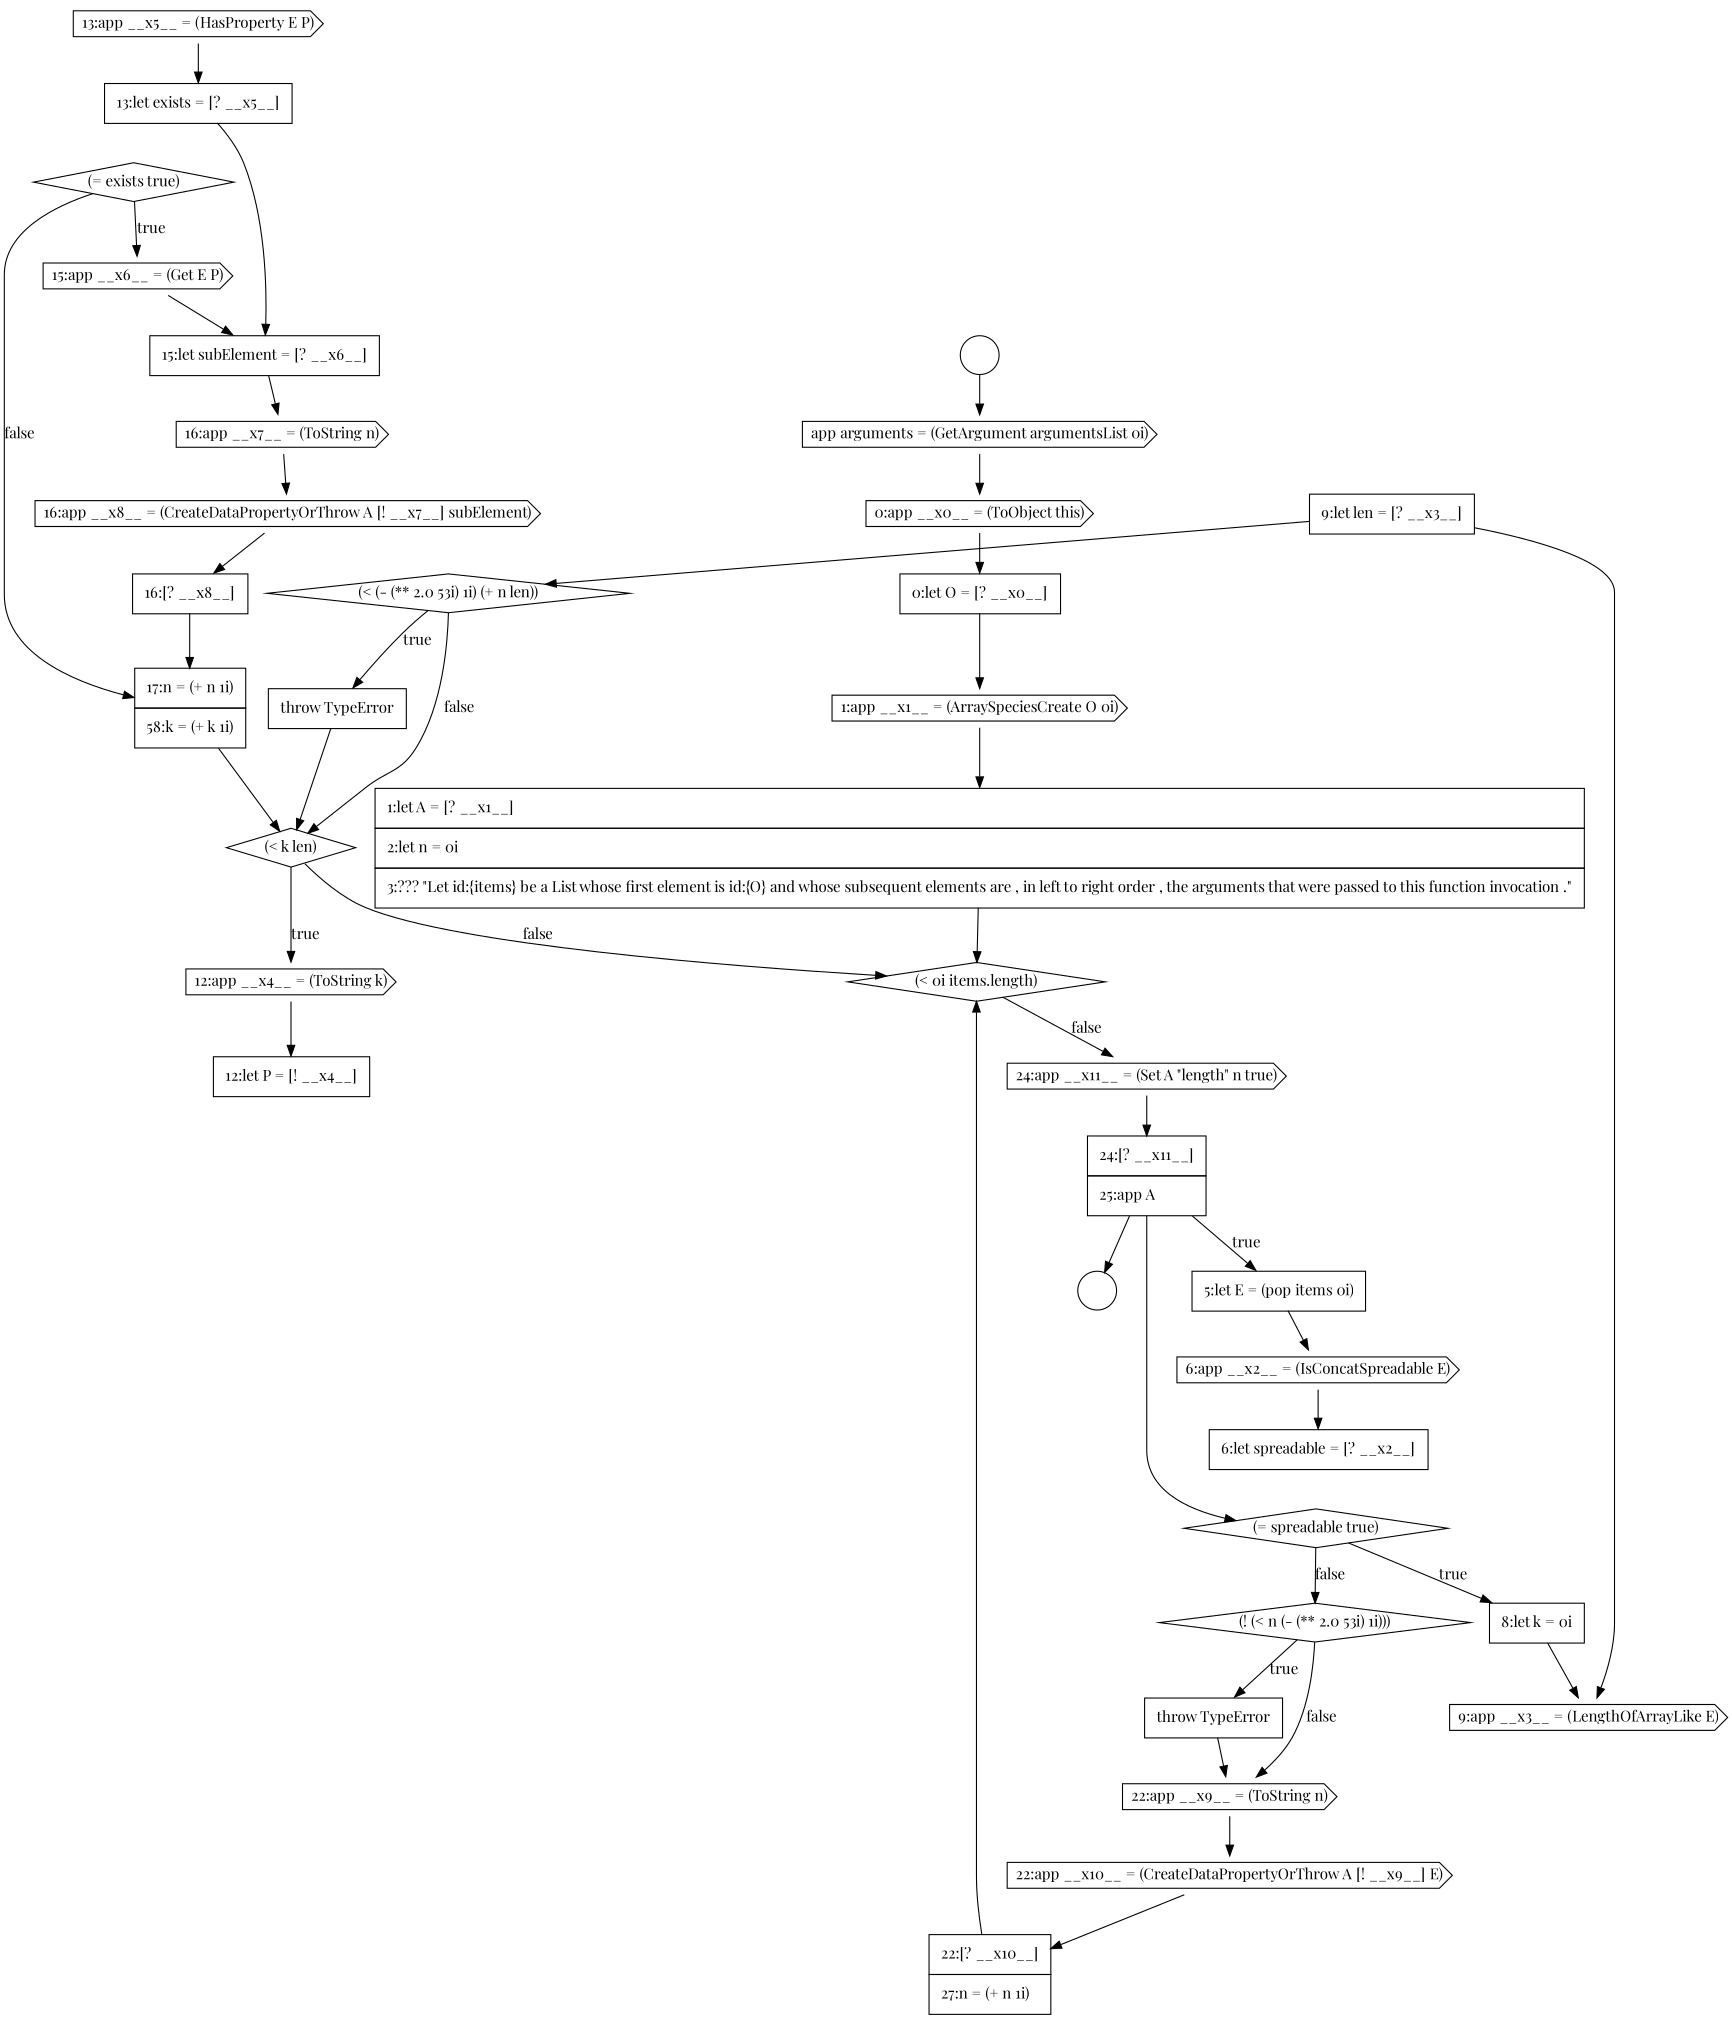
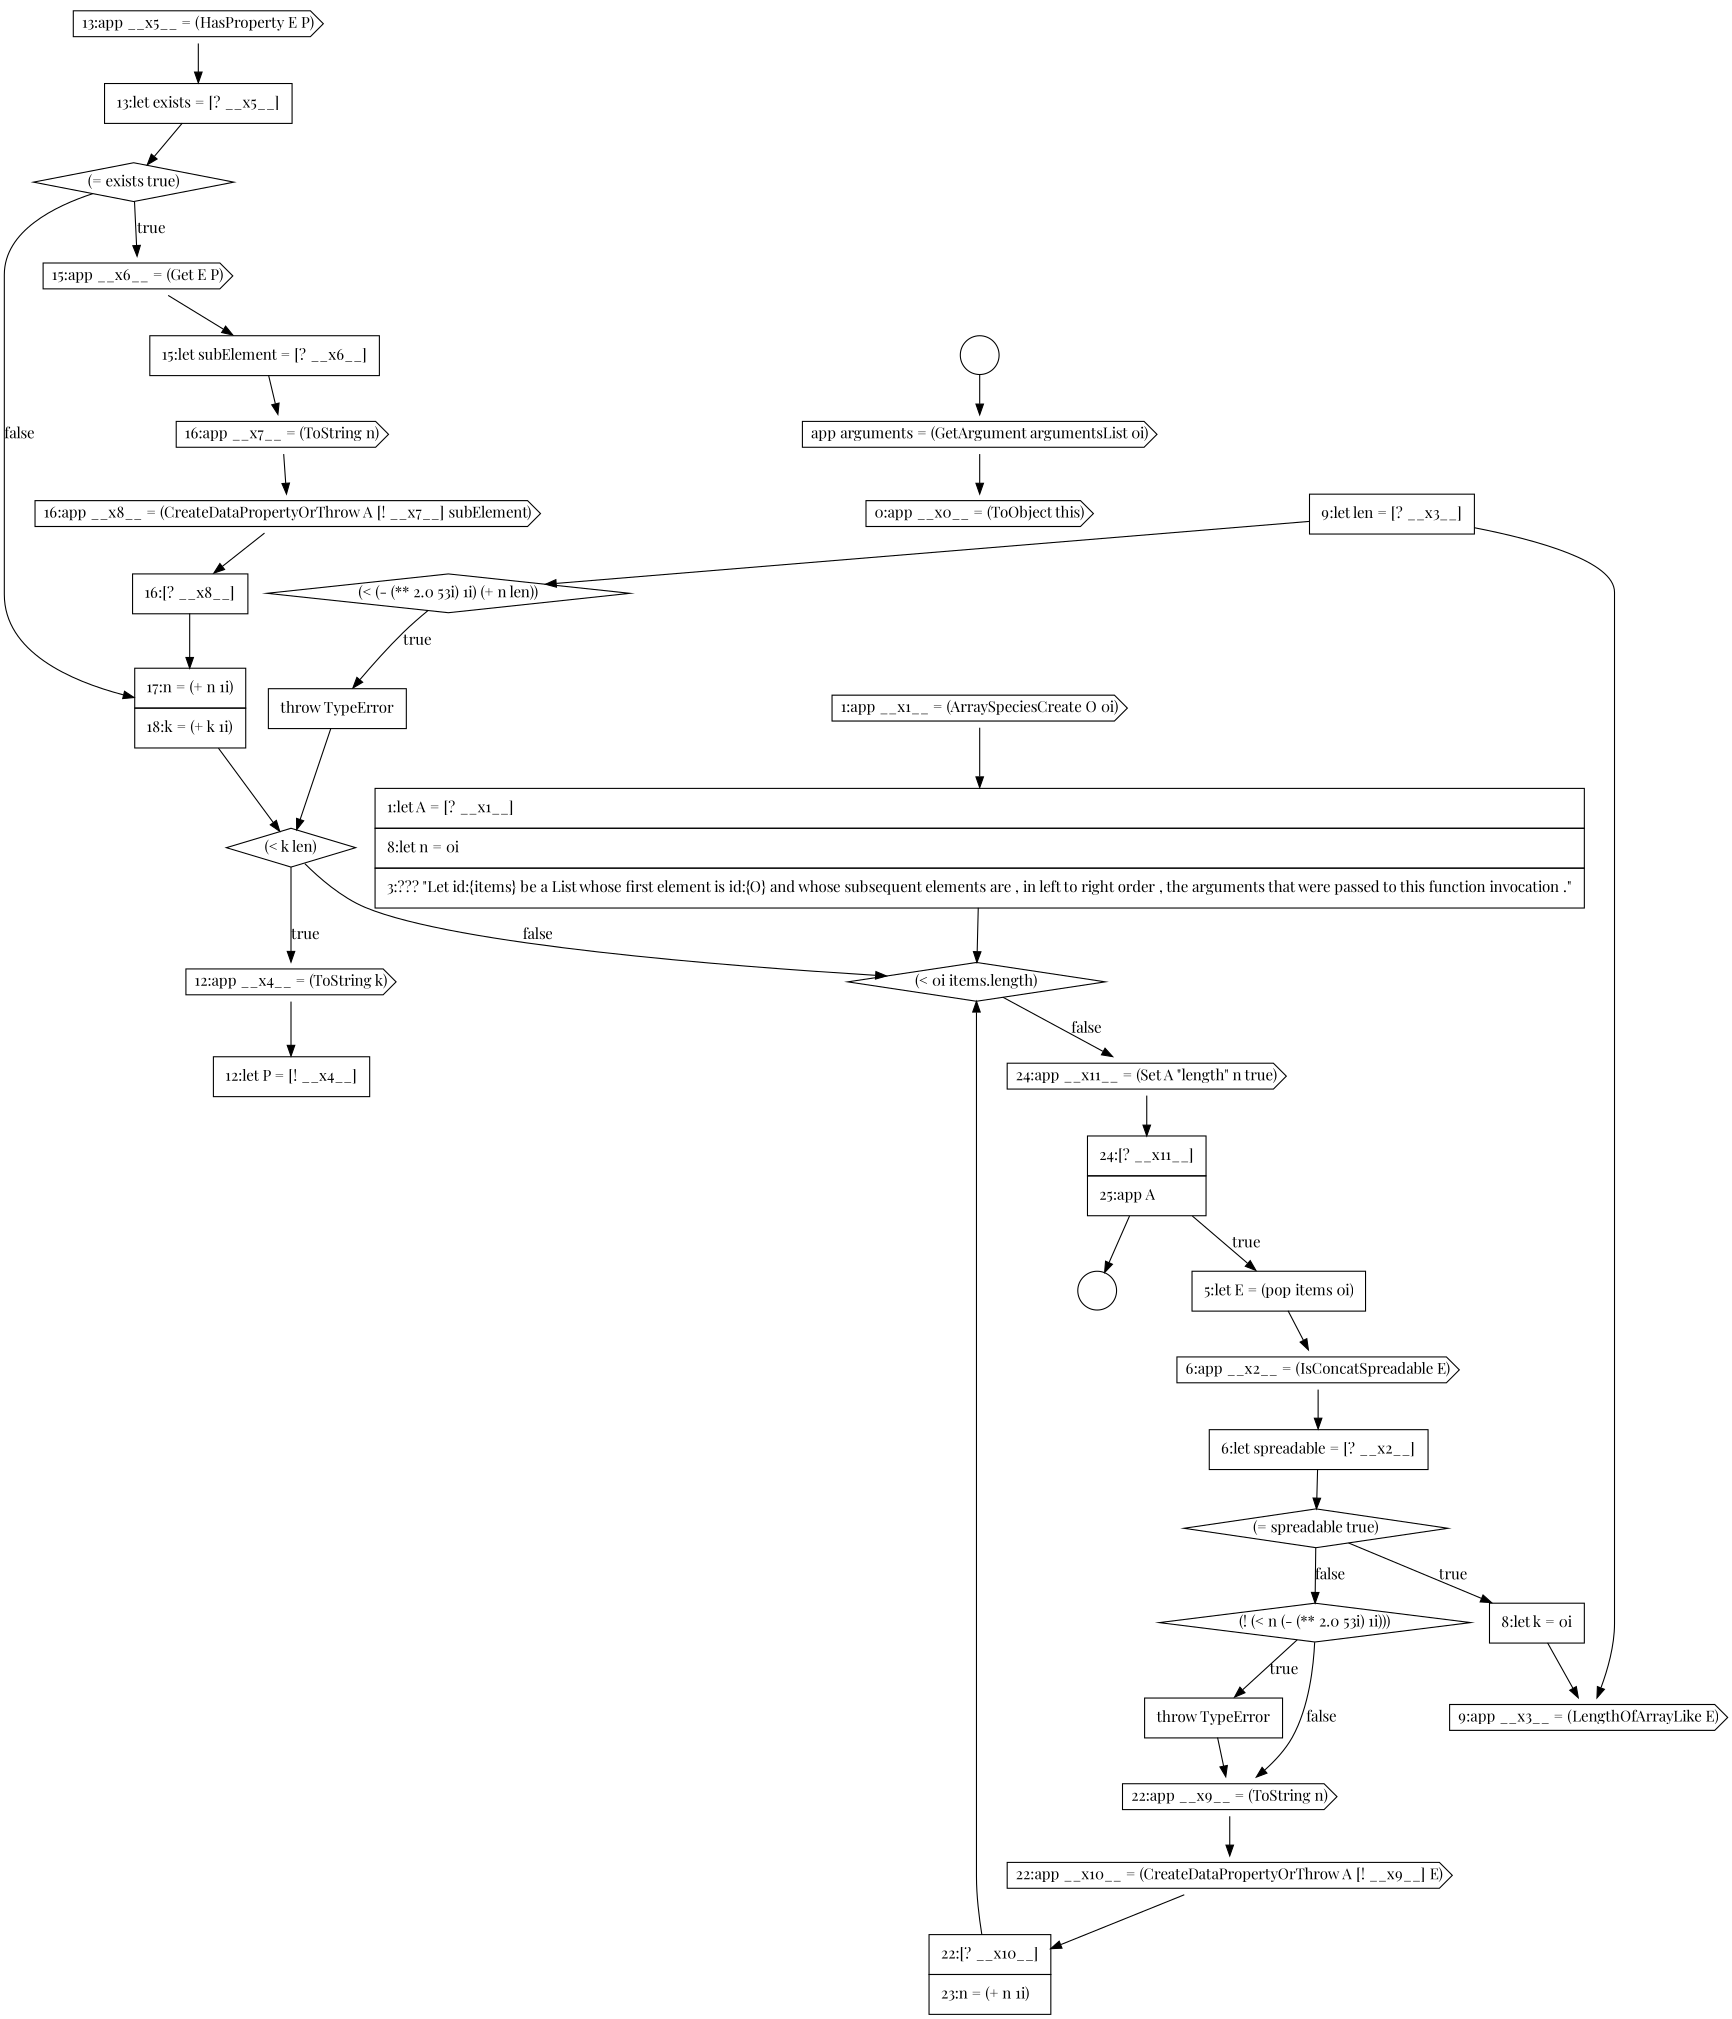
edge "13:let exists = [? __x5__]" -> "15:let subElement = [? __x6__]": now "13:let exists = [? __x5__]" -> "(= exists true)"
node "0:let O = [? __x0__]": removed
node "17:n = (+ n 1i)": text "58:k = (+ k 1i)" -> "18:k = (+ k 1i)"
edge "(< (- (** 2.0 53i) 1i) (+ n len))" -> "(< k len)": removed, label "false"
node "1:let A = [? __x1__]": text "2:let n = 0i" -> "8:let n = 0i"
edge "24:[? __x11__]" -> "(= spreadable true)": now "6:let spreadable = [? __x2__]" -> "(= spreadable true)"
node "22:[? __x10__]": text "27:n = (+ n 1i)" -> "23:n = (+ n 1i)"
